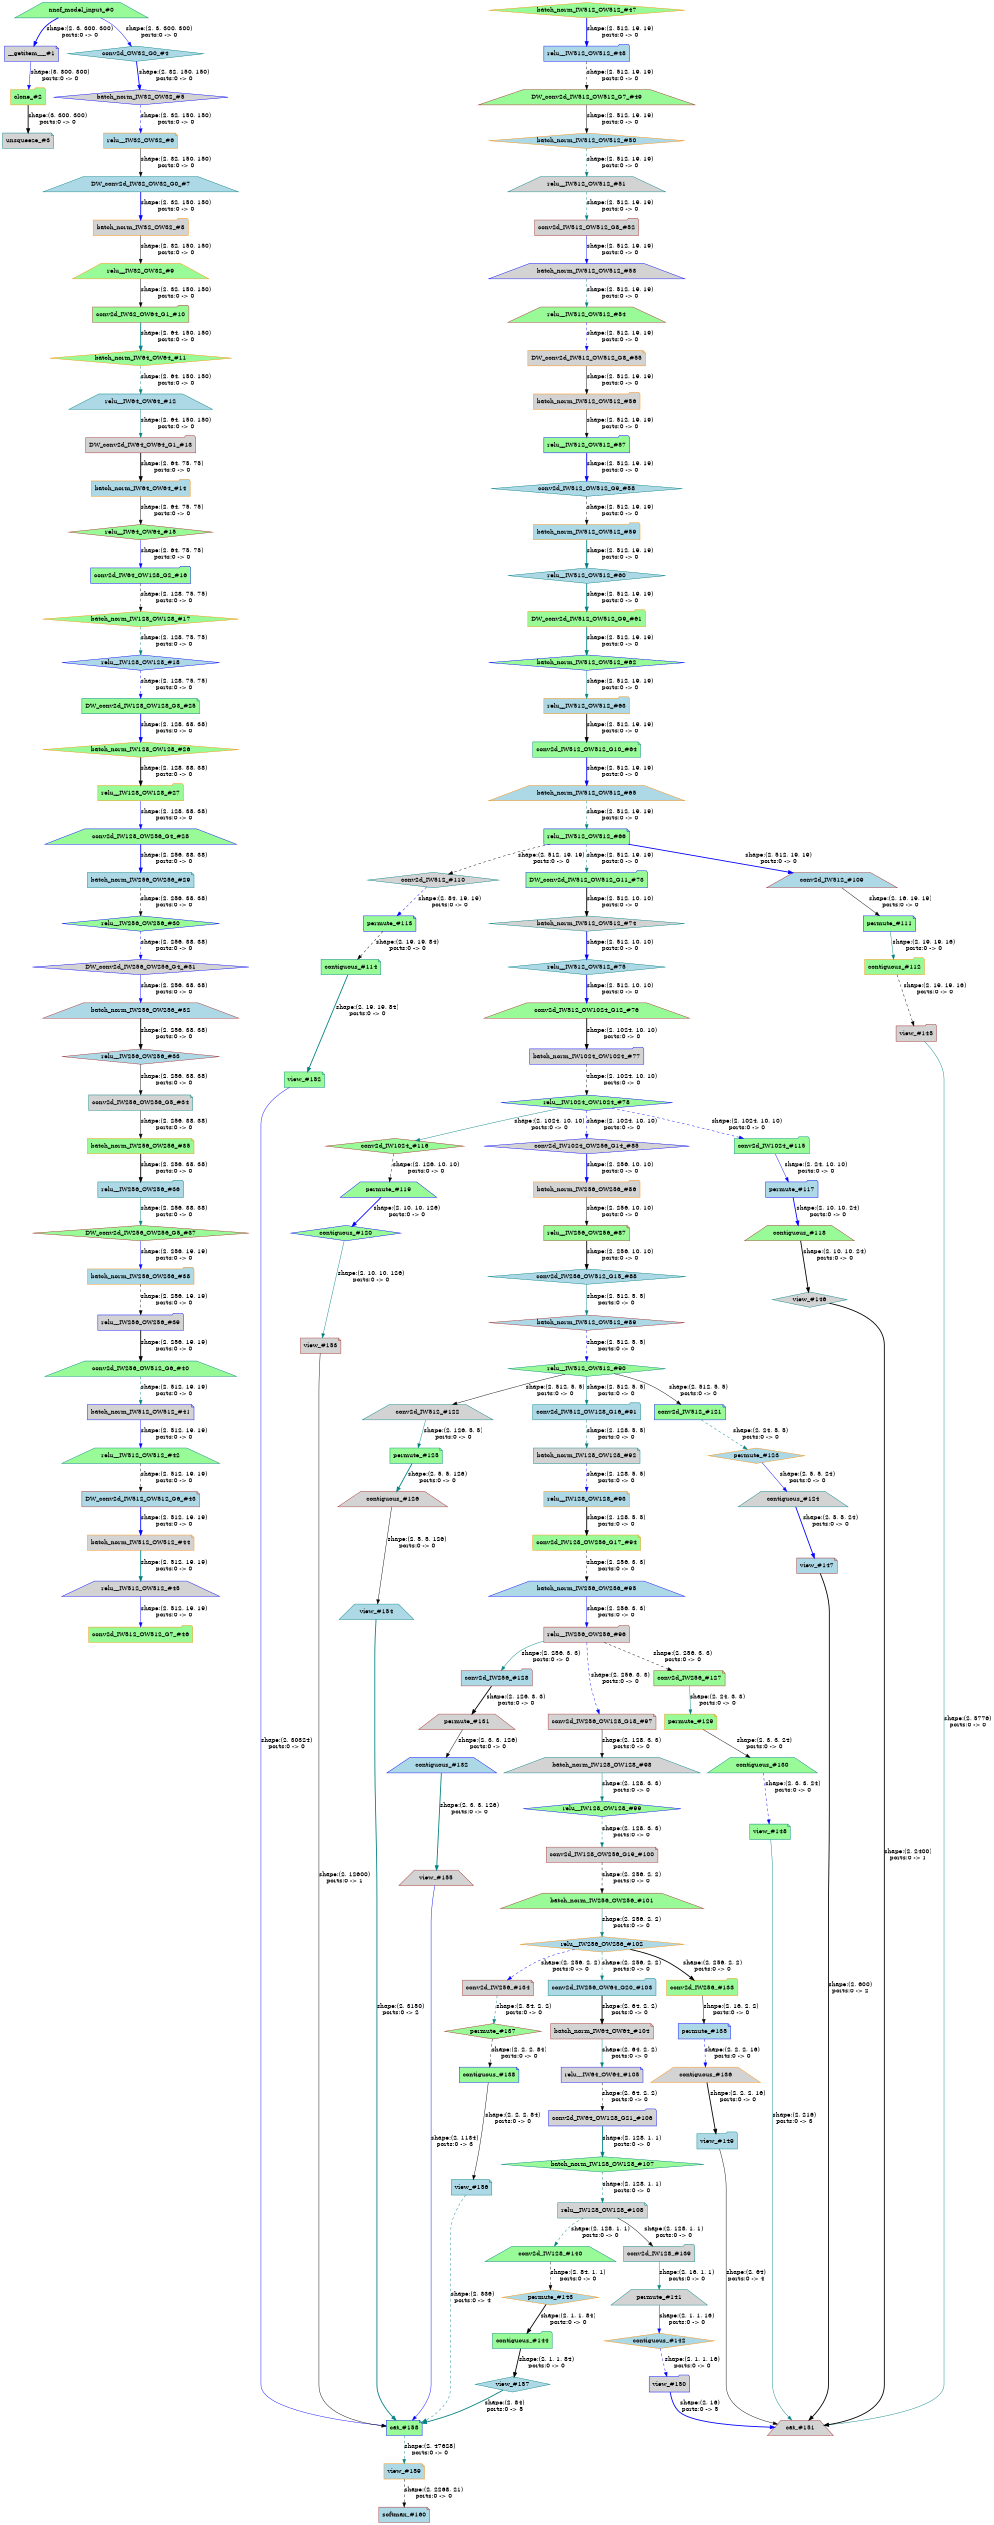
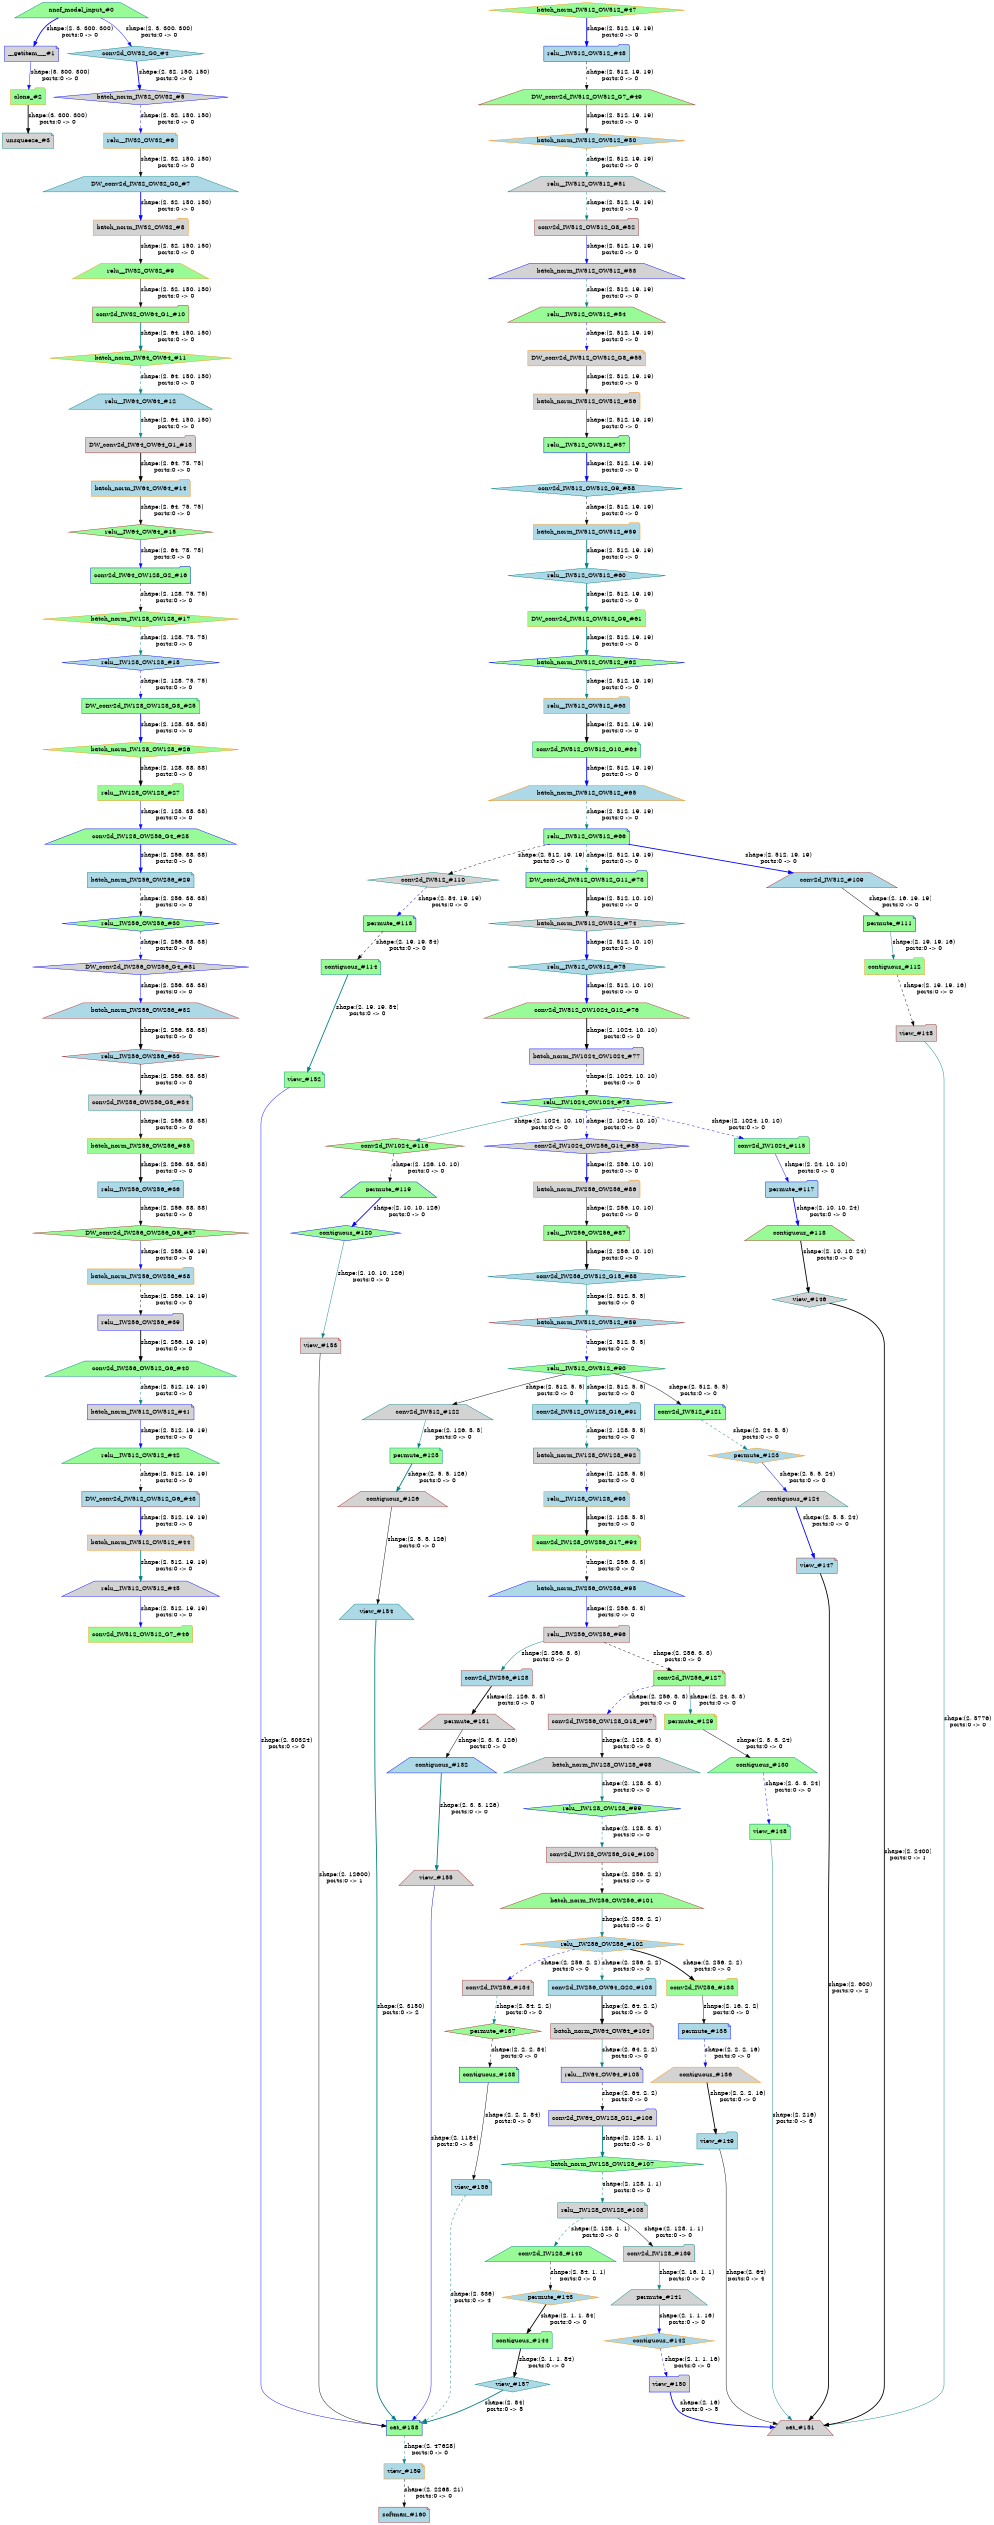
edge "relu__IW256_OW256_#36" -> "DW_conv2d_IW256_OW256_G5_#37": color teal -> black
edge "relu__IW256_OW256_#96" -> "conv2d_IW256_OW128_G18_#97": now "conv2d_IW256_#127" -> "conv2d_IW256_OW128_G18_#97"
